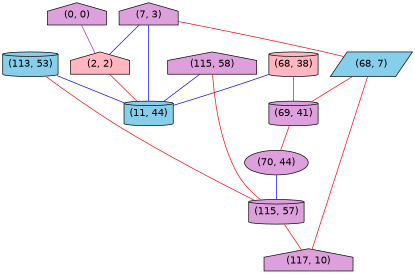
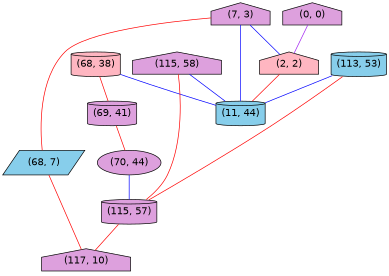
edge "(68, 7)" -- "(69, 41)": removed
